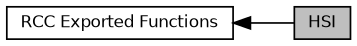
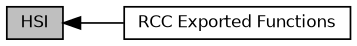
edge "HSI" -> "RCC Exported Functions": reversed
